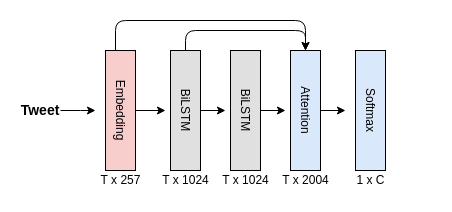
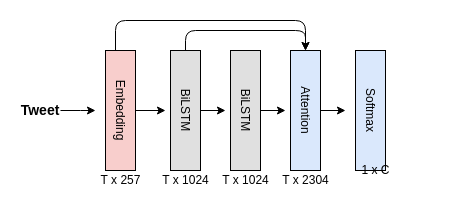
node "T x 2004": label "T x 2004" -> "T x 2304"
node "1 x C": moved (371, 181) -> (376, 171)
